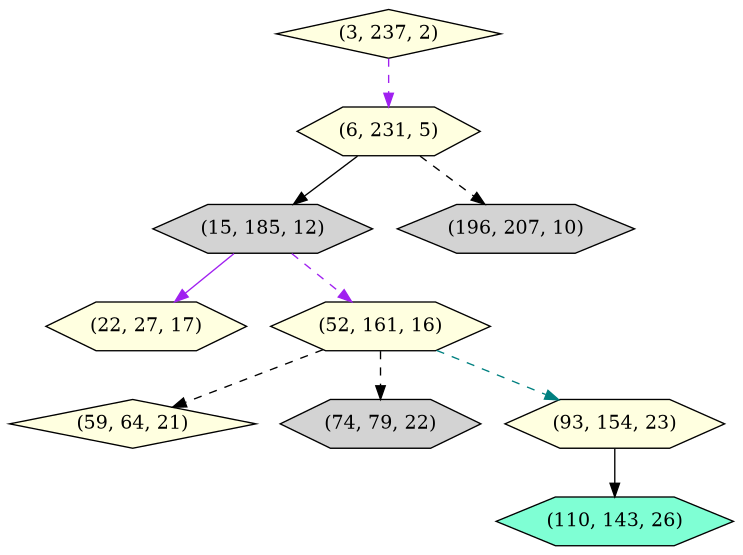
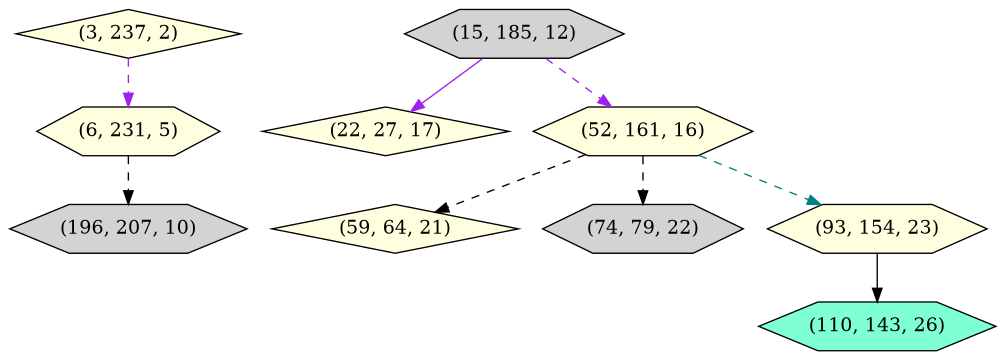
edge "(6, 231, 5)" -> "(15, 185, 12)": removed
node "(22, 27, 17)": shape hexagon -> diamond
